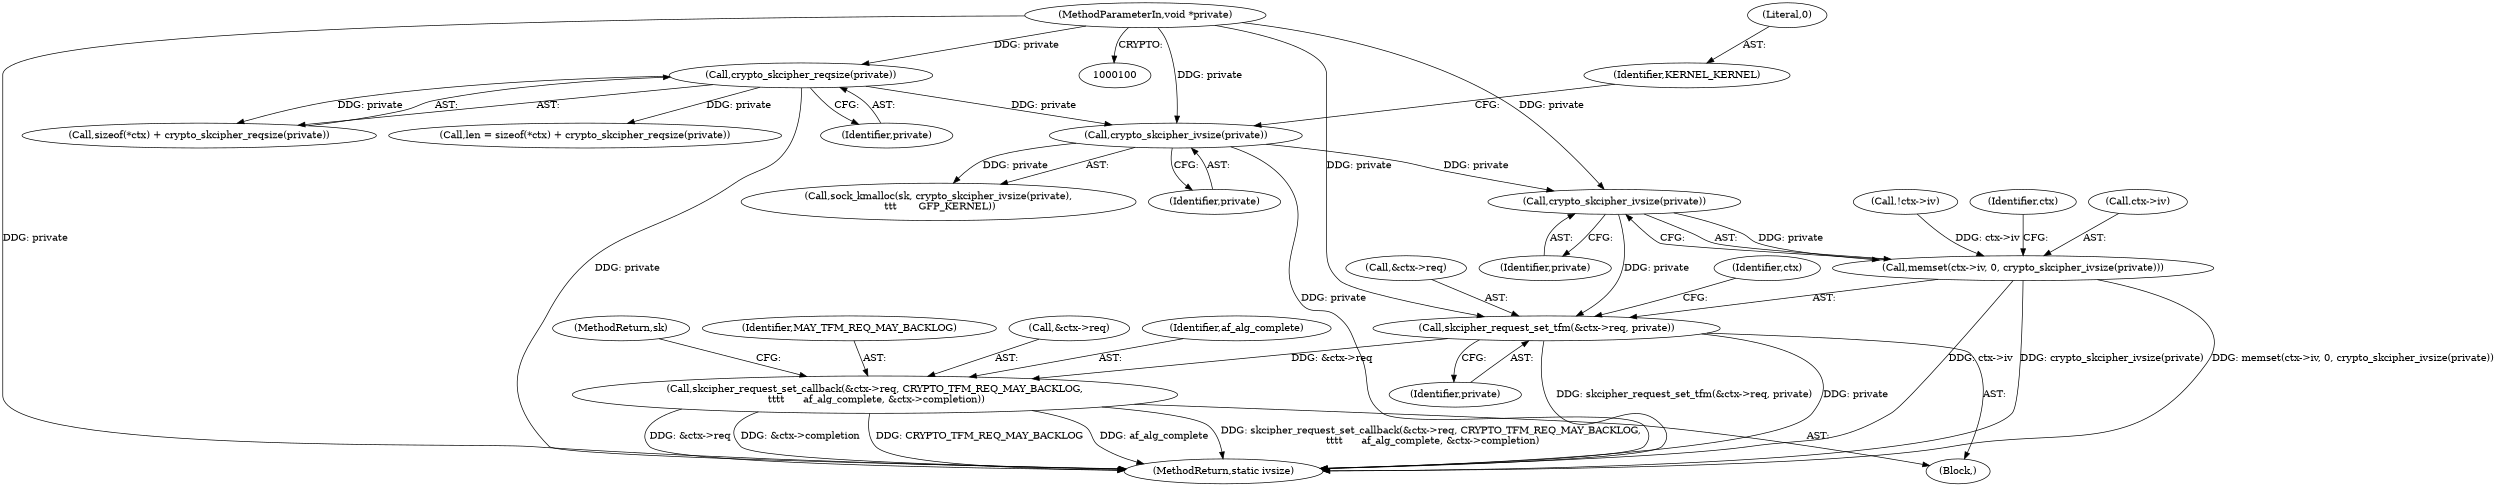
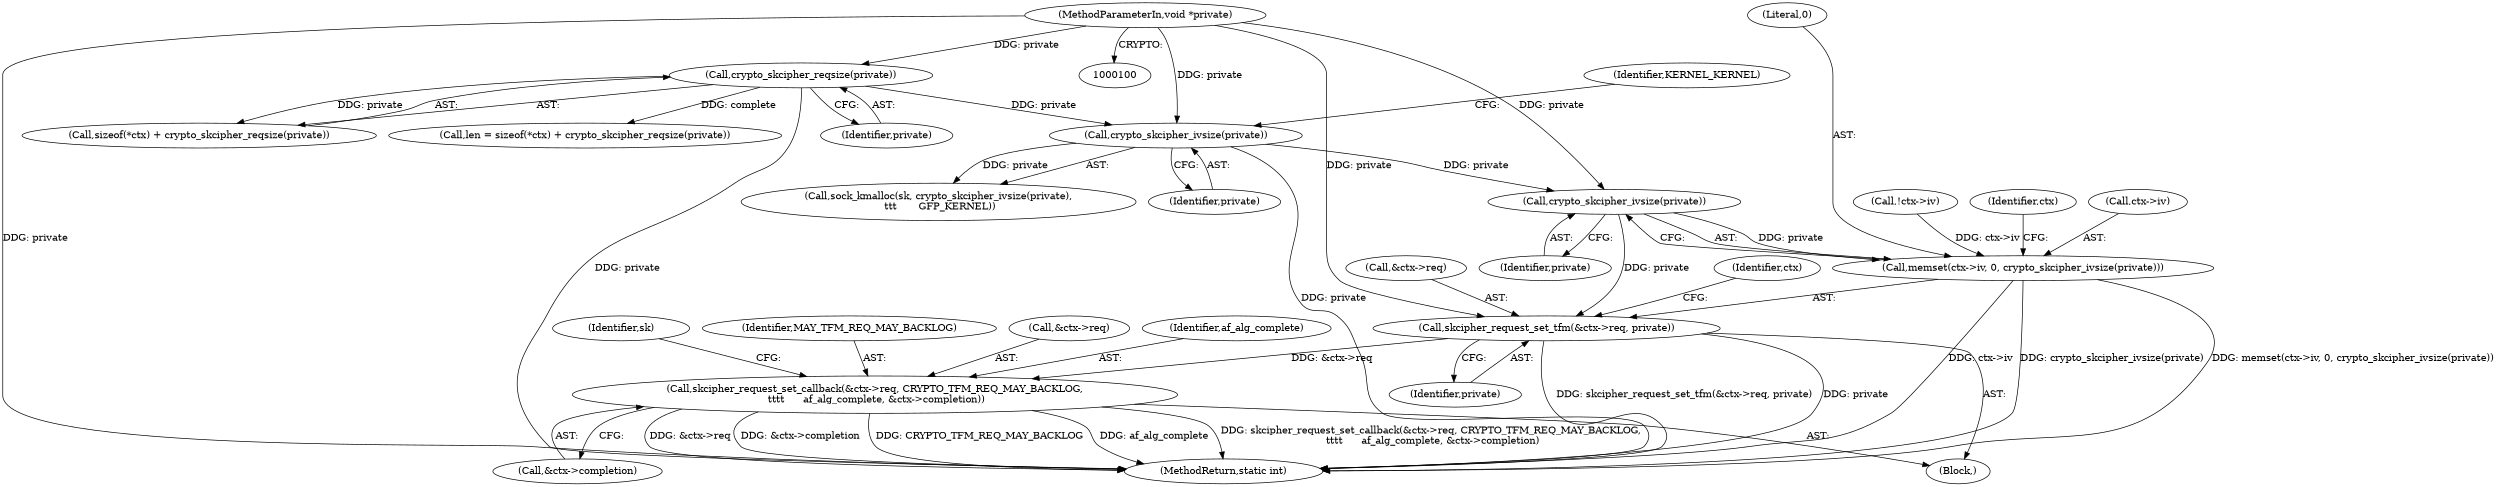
edge "(Literal,0)" -> "(Identifier,KERNEL_KERNEL)": now "(Literal,0)" -> "(Call,memset(ctx->iv, 0, crypto_skcipher_ivsize(private)))"
edge "(Call,crypto_skcipher_reqsize(private))" -> "(Call,len = sizeof(*ctx) + crypto_skcipher_reqsize(private))": label "DDG: private" -> "DDG: complete"
node "(MethodReturn,sk)": label "(MethodReturn,sk)" -> "(Identifier,sk)"
node "(Call,&ctx->completion)": added
node "(MethodReturn,static ivsize)": label "(MethodReturn,static ivsize)" -> "(MethodReturn,static int)"
